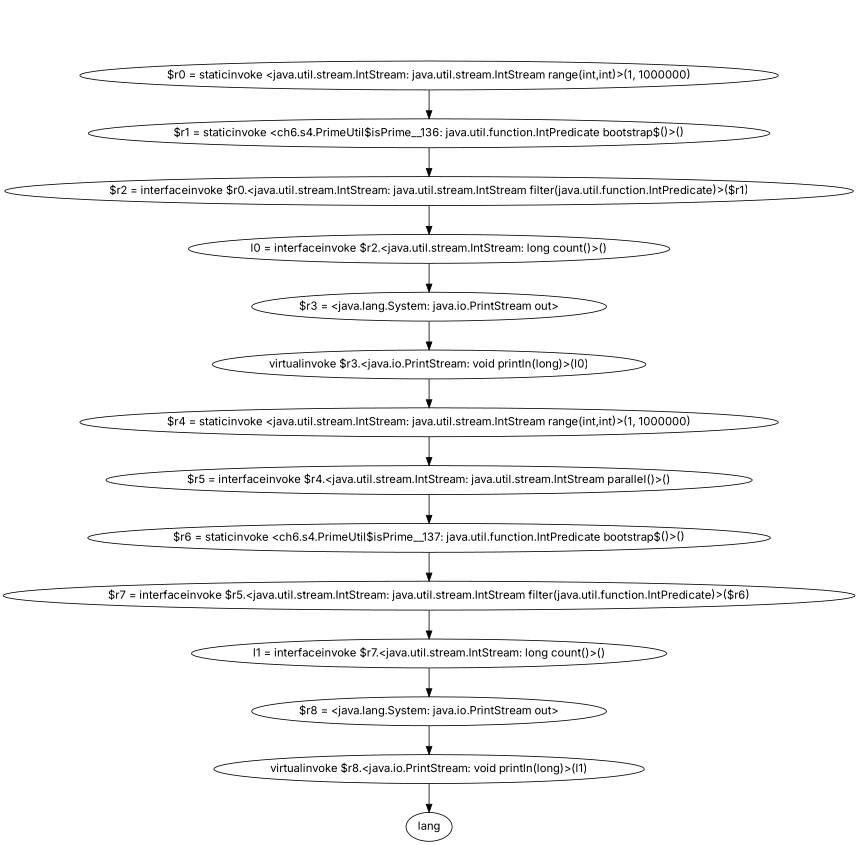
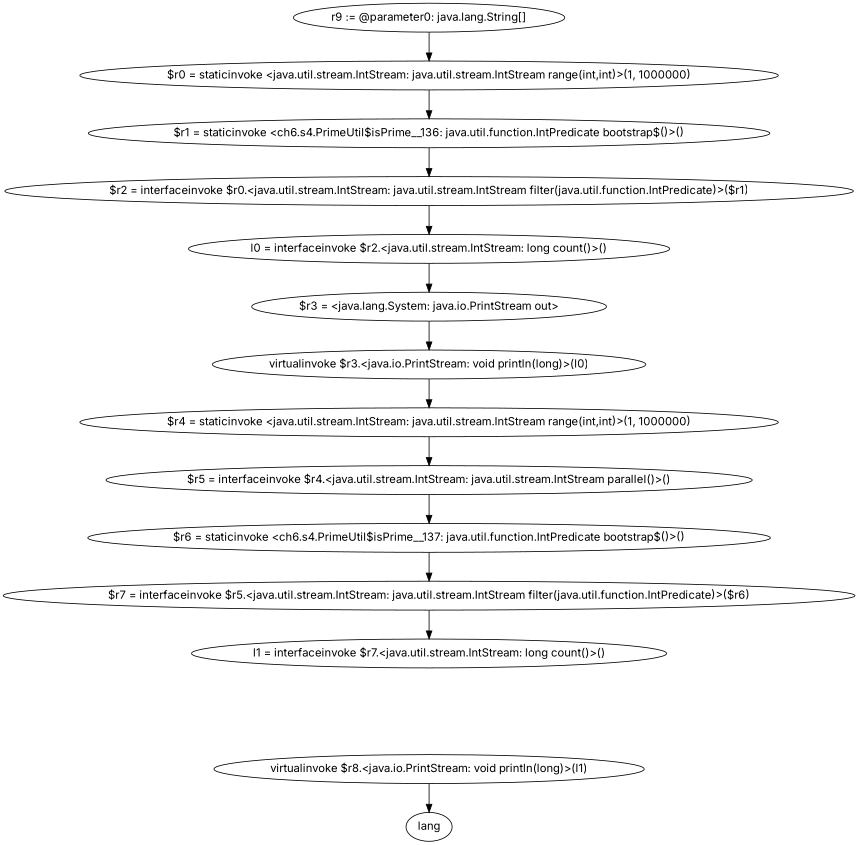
node "r9 := @parameter0: java.lang.String[]": added
node "$r8 = <java.lang.System: java.io.PrintStream out>": removed
